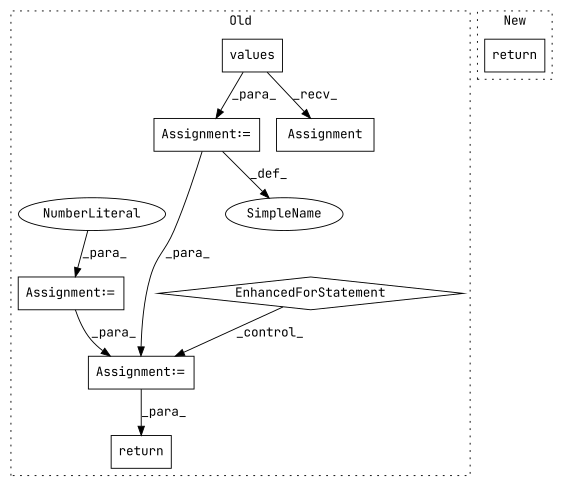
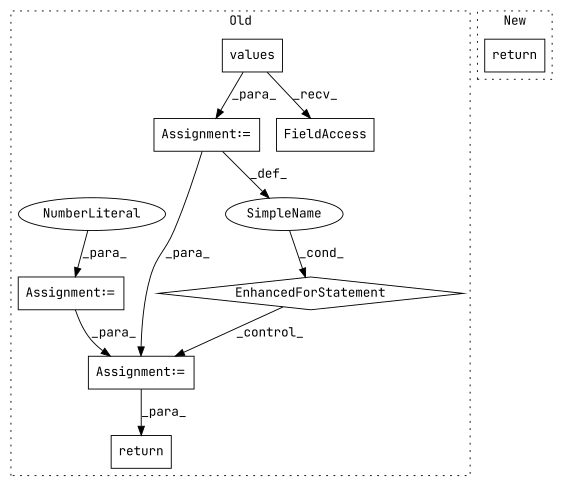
node "Assignment": label "Assignment" -> "FieldAccess"
edge "SimpleName" -> "EnhancedForStatement": added, label "_cond_"
